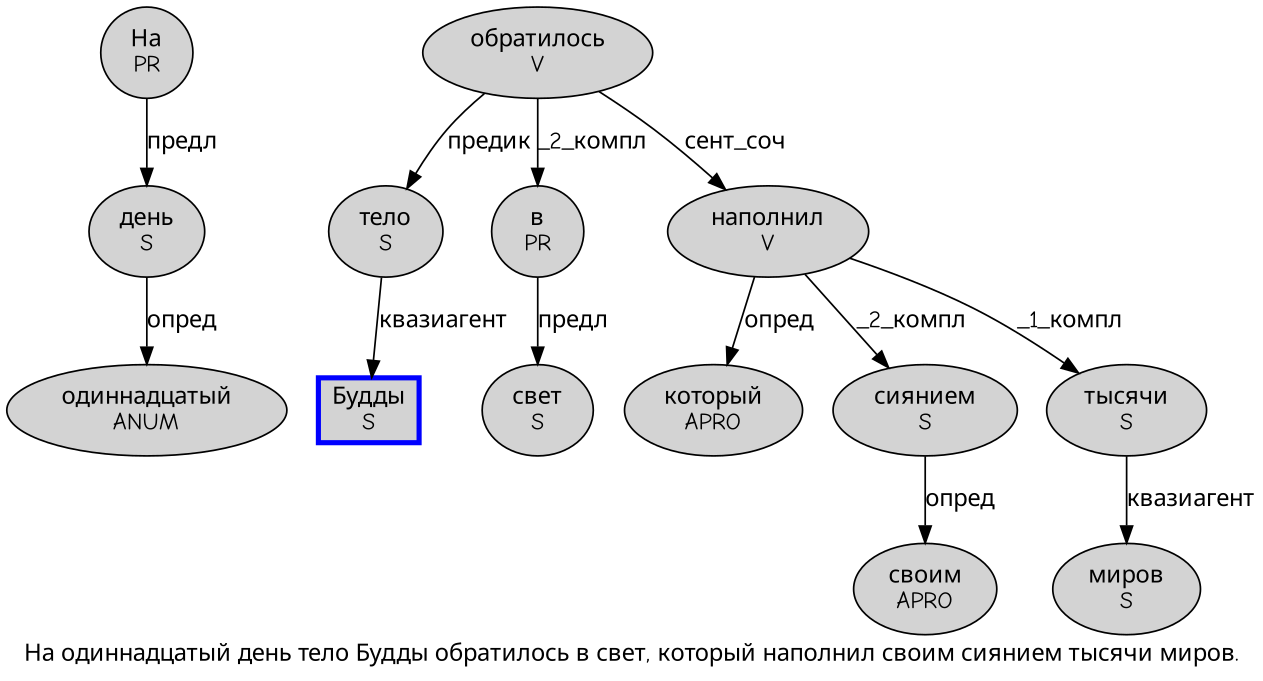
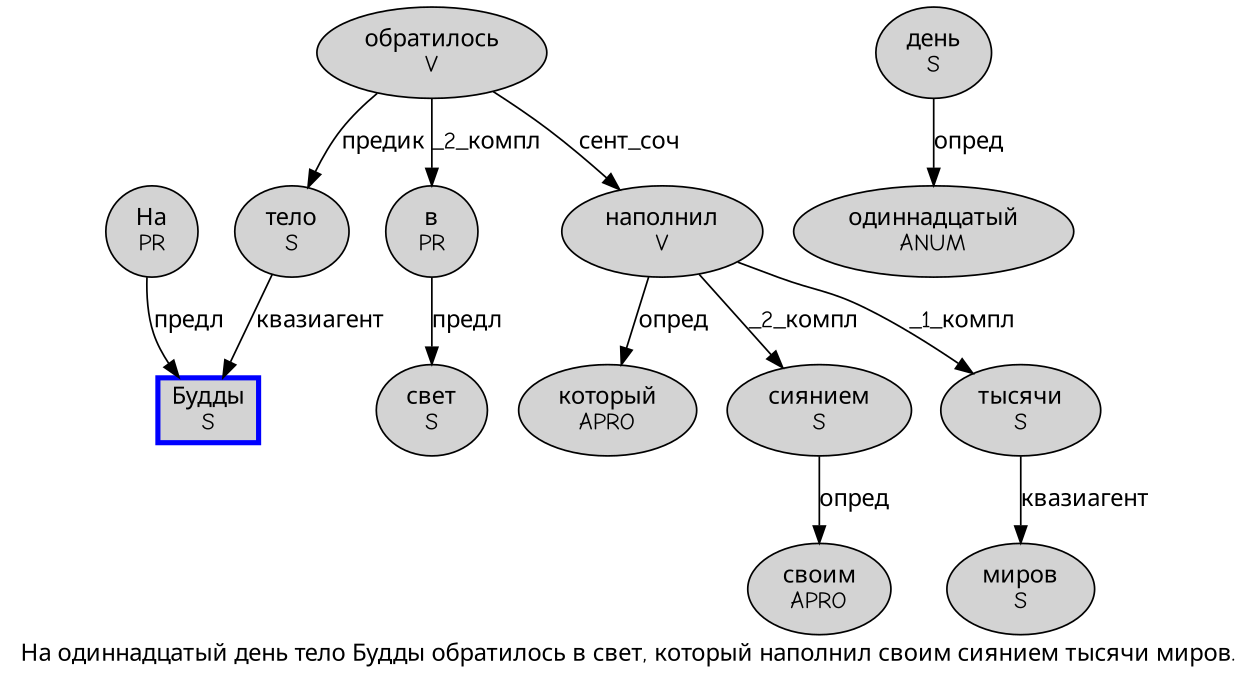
edge "На PR" -> "день S": now "На PR" -> "Будды S"
